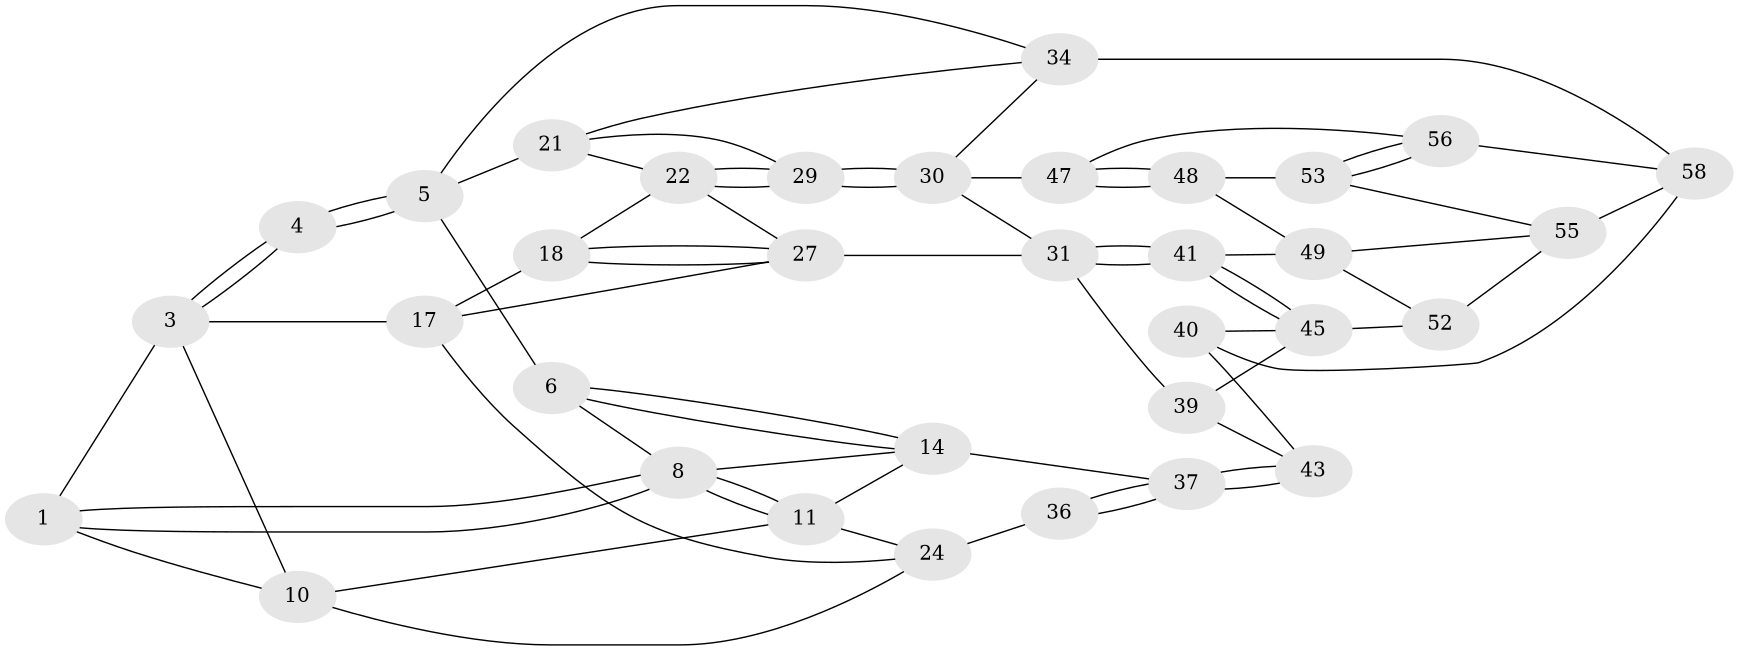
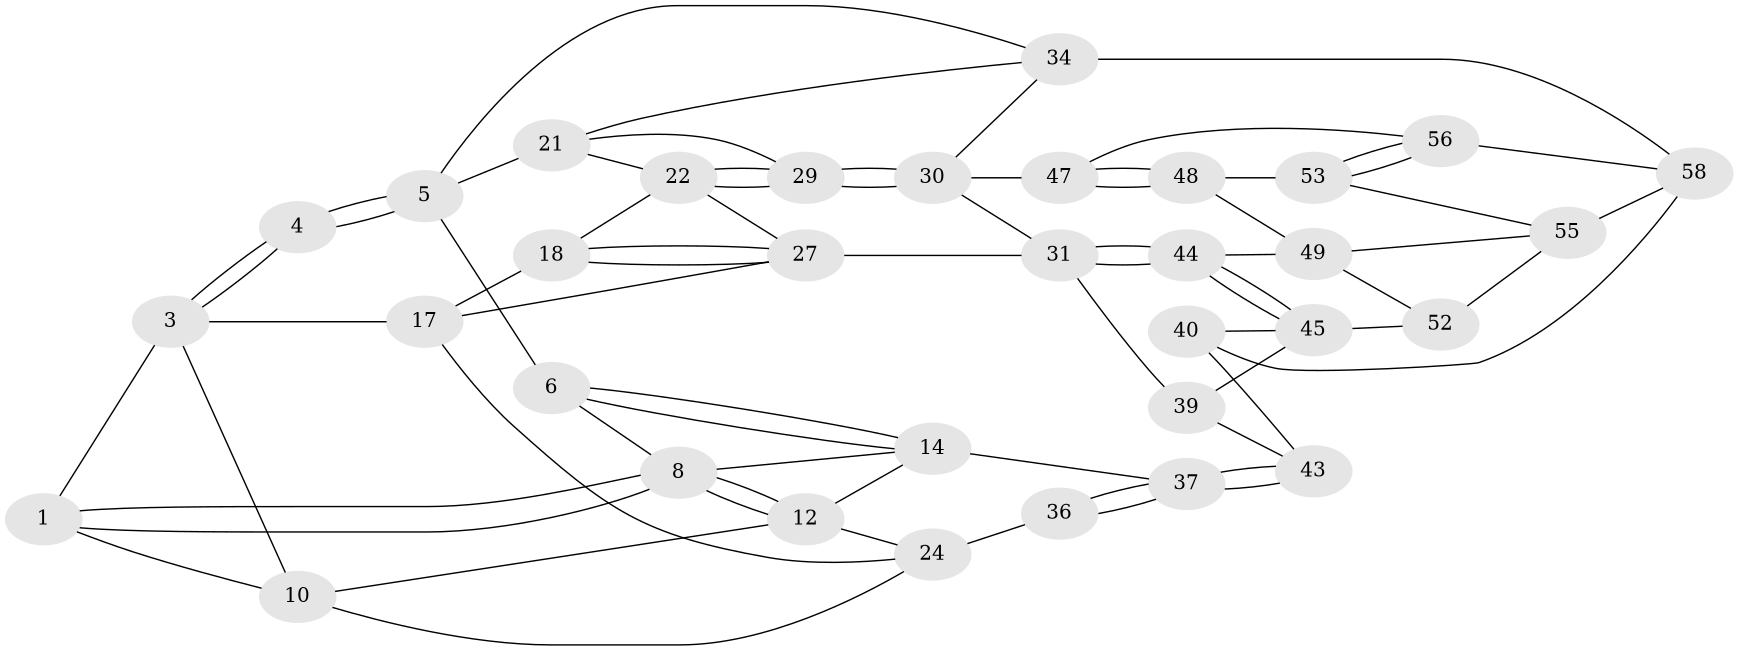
node "41": label "41" -> "44"
node "11": label "11" -> "12"
